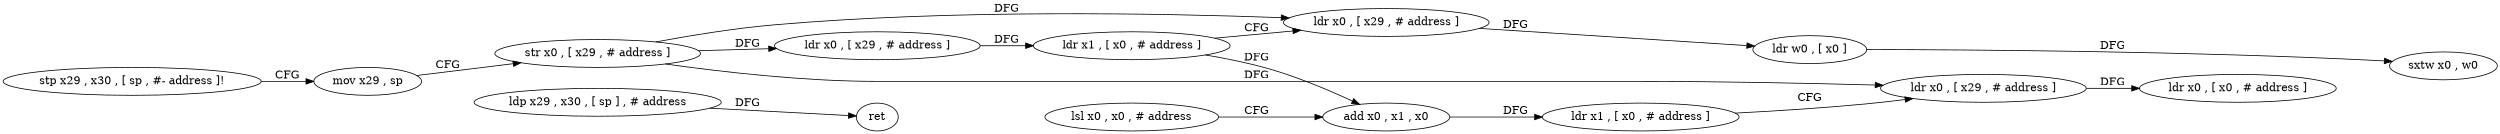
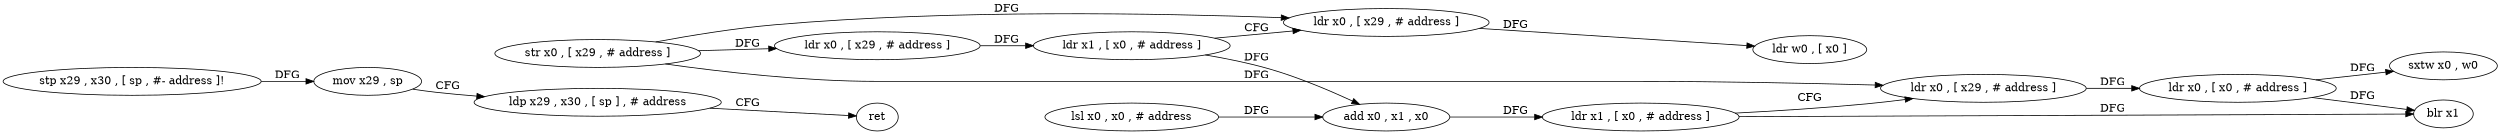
edge "ldr w0 , [ x0 ]" -> "sxtw x0 , w0": now "ldr x0 , [ x0 , # address ]" -> "sxtw x0 , w0"
edge "mov x29 , sp" -> "str x0 , [ x29 , # address ]": now "mov x29 , sp" -> "ldp x29 , x30 , [ sp ] , # address"
edge "stp x29 , x30 , [ sp , #- address ]!" -> "mov x29 , sp": label "CFG" -> "DFG"
edge "ldp x29 , x30 , [ sp ] , # address" -> "ret": label "DFG" -> "CFG"
edge "lsl x0 , x0 , # address" -> "add x0 , x1 , x0": label "CFG" -> "DFG"
node "blr x1": added
